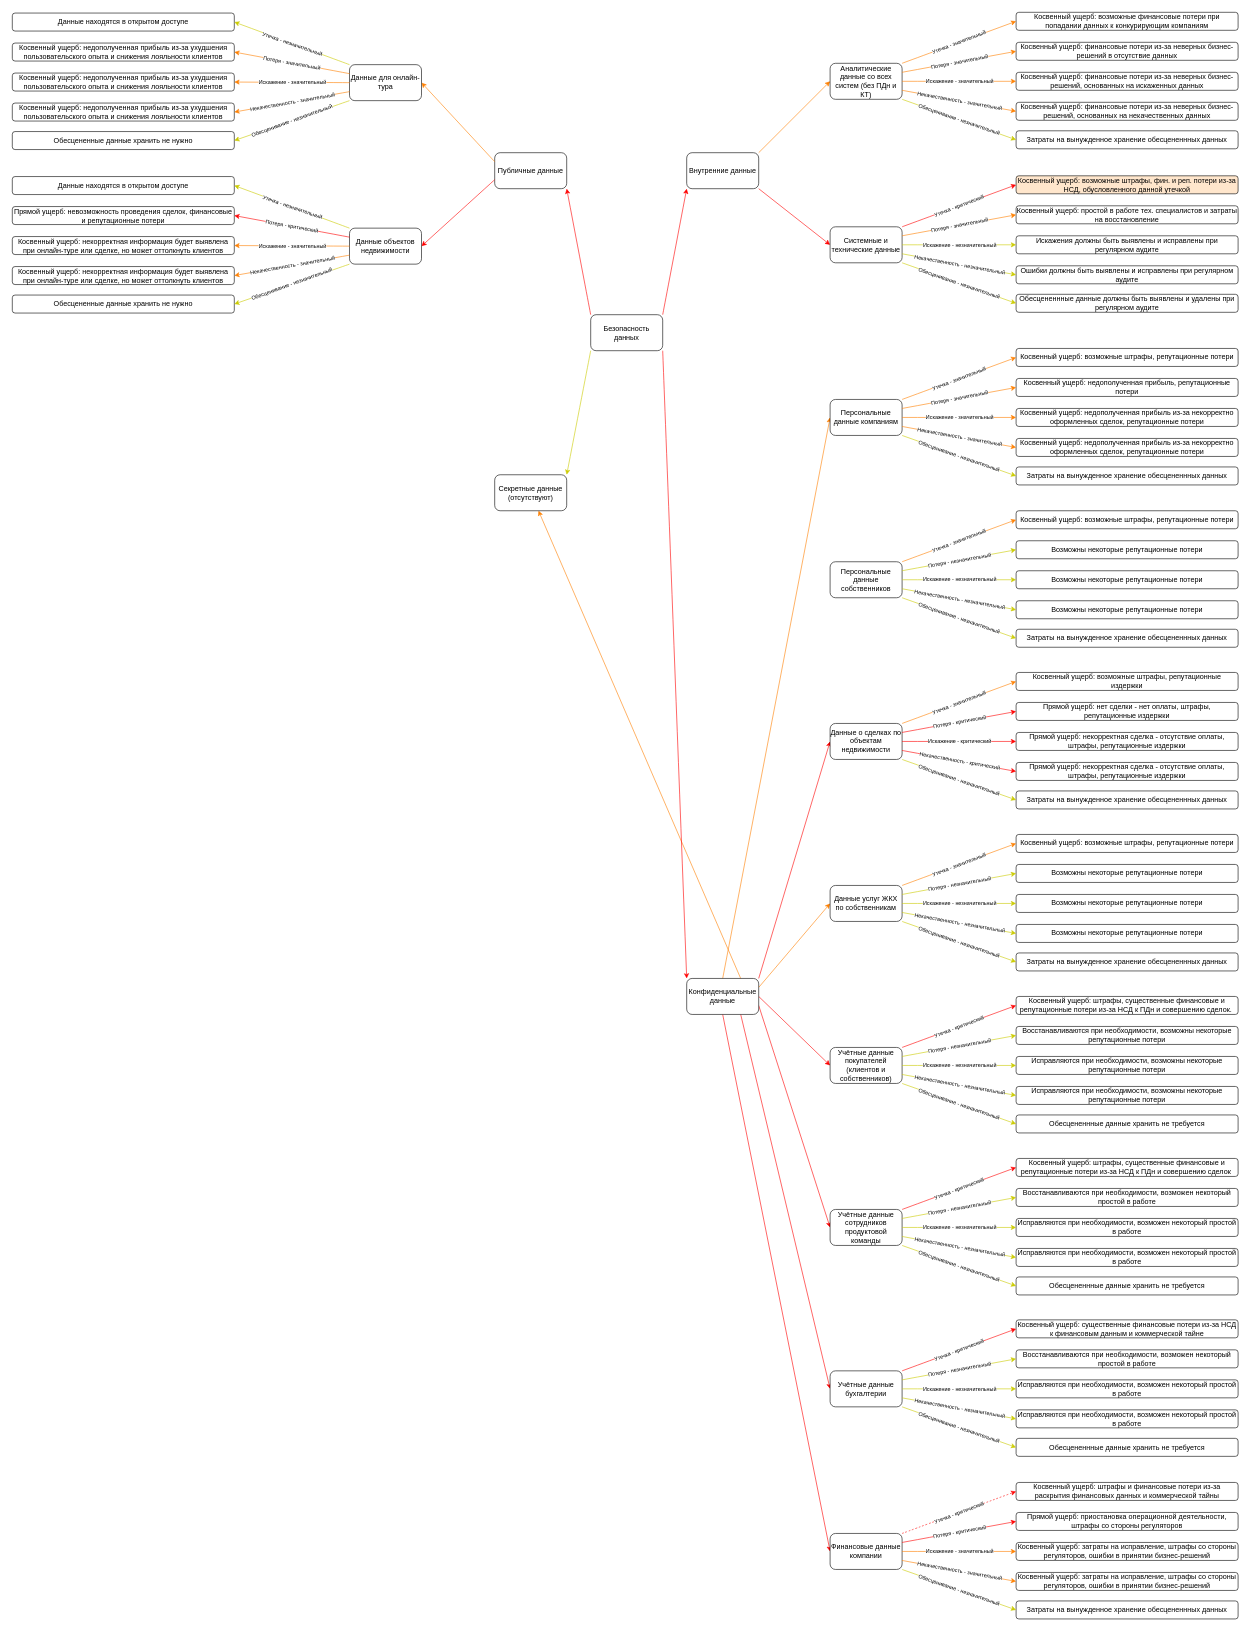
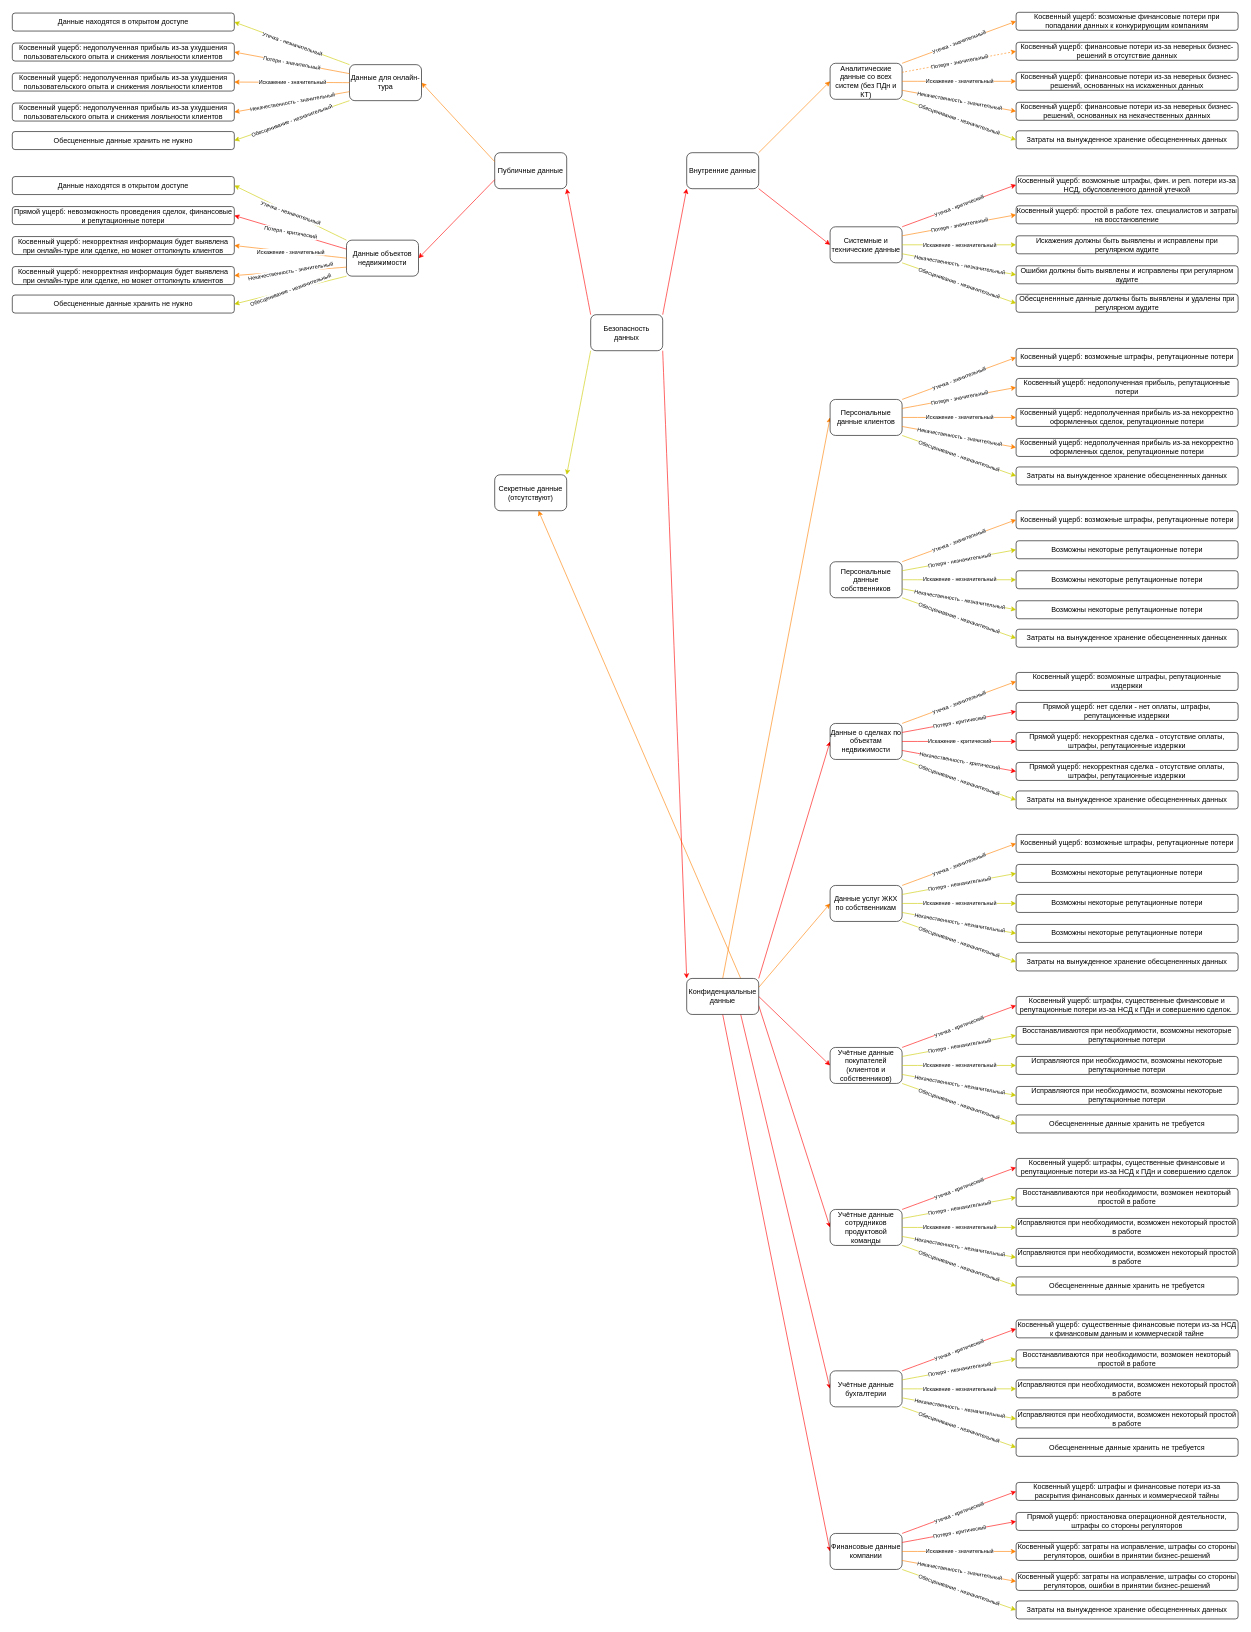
edge "Аналитические данные со всех систем (без ПДн и КТ)" -> "Косвенный ущерб: финансовые потери из-за неверных бизнес-решений в отсутствие данных": style solid -> dashed
node "Косвенный ущерб: возможные штрафы, фин. и реп. потери из-за НСД, обусловленного данной утечкой": fillcolor #ffe6cc -> #ffffff
node "Данные объектов недвижимости": moved (386, 246) -> (383, 258)
node "Персональные данные компаниям": label "Персональные данные компаниям" -> "Персональные данные клиентов"
edge "Финансовые данные компании" -> "Косвенный ущерб: штрафы и финансовые потери из-за раскрытия финансовых данных и коммерческой тайны": style dashed -> solid
